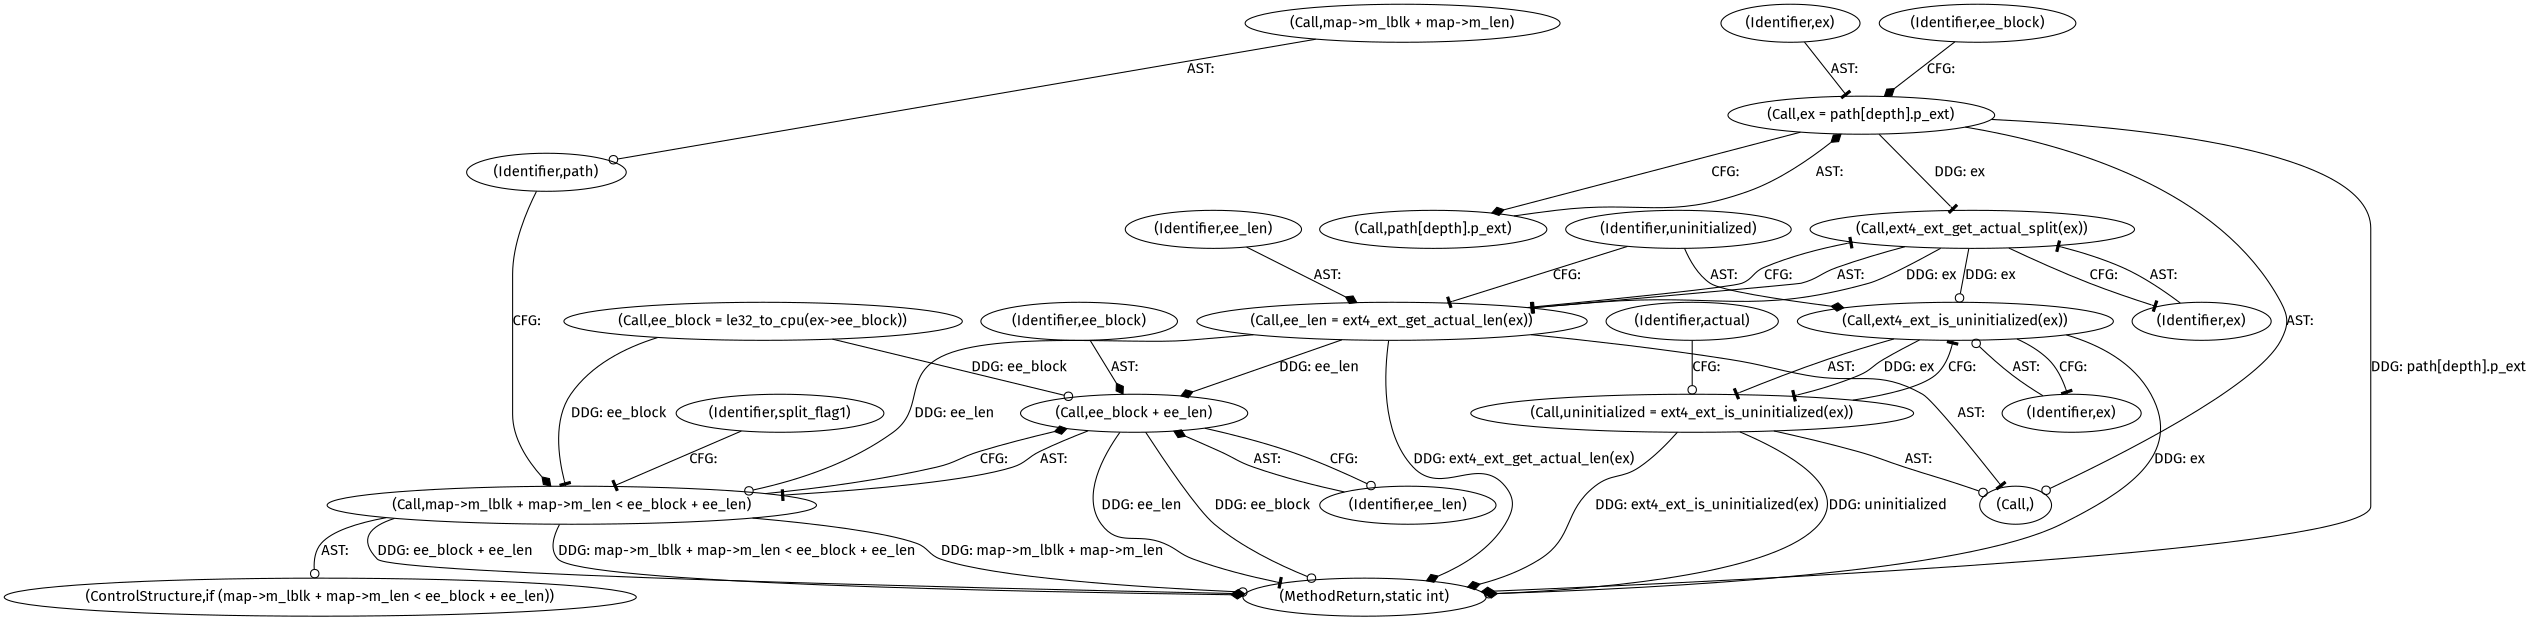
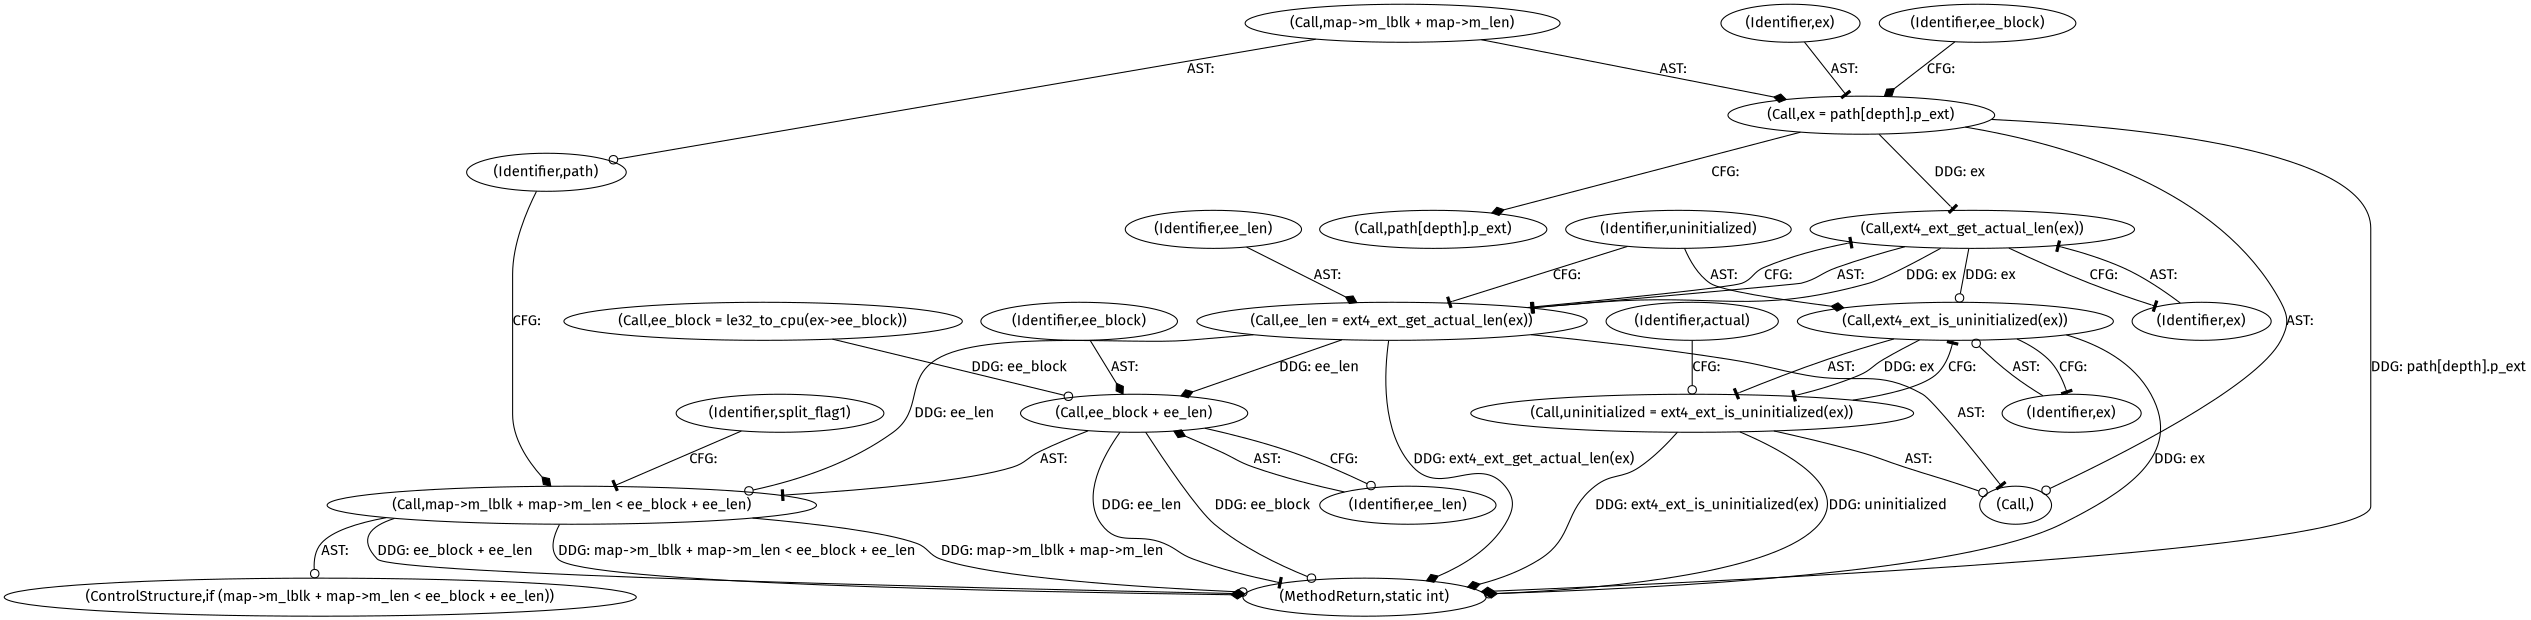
edge "(Call,path[depth].p_ext)" -> "(Call,ex = path[depth].p_ext)": now "(Call,map->m_lblk + map->m_len)" -> "(Call,ex = path[depth].p_ext)"
node "(Call,ext4_ext_get_actual_split(ex))": label "(Call,ext4_ext_get_actual_split(ex))" -> "(Call,ext4_ext_get_actual_len(ex))"
edge "(Call,ee_block = le32_to_cpu(ex->ee_block))" -> "(Call,map->m_lblk + map->m_len < ee_block + ee_len)": removed, label "DDG: ee_block"
edge "(Call,map->m_lblk + map->m_len < ee_block + ee_len)" -> "(Call,ee_block + ee_len)": removed, label "CFG:"
